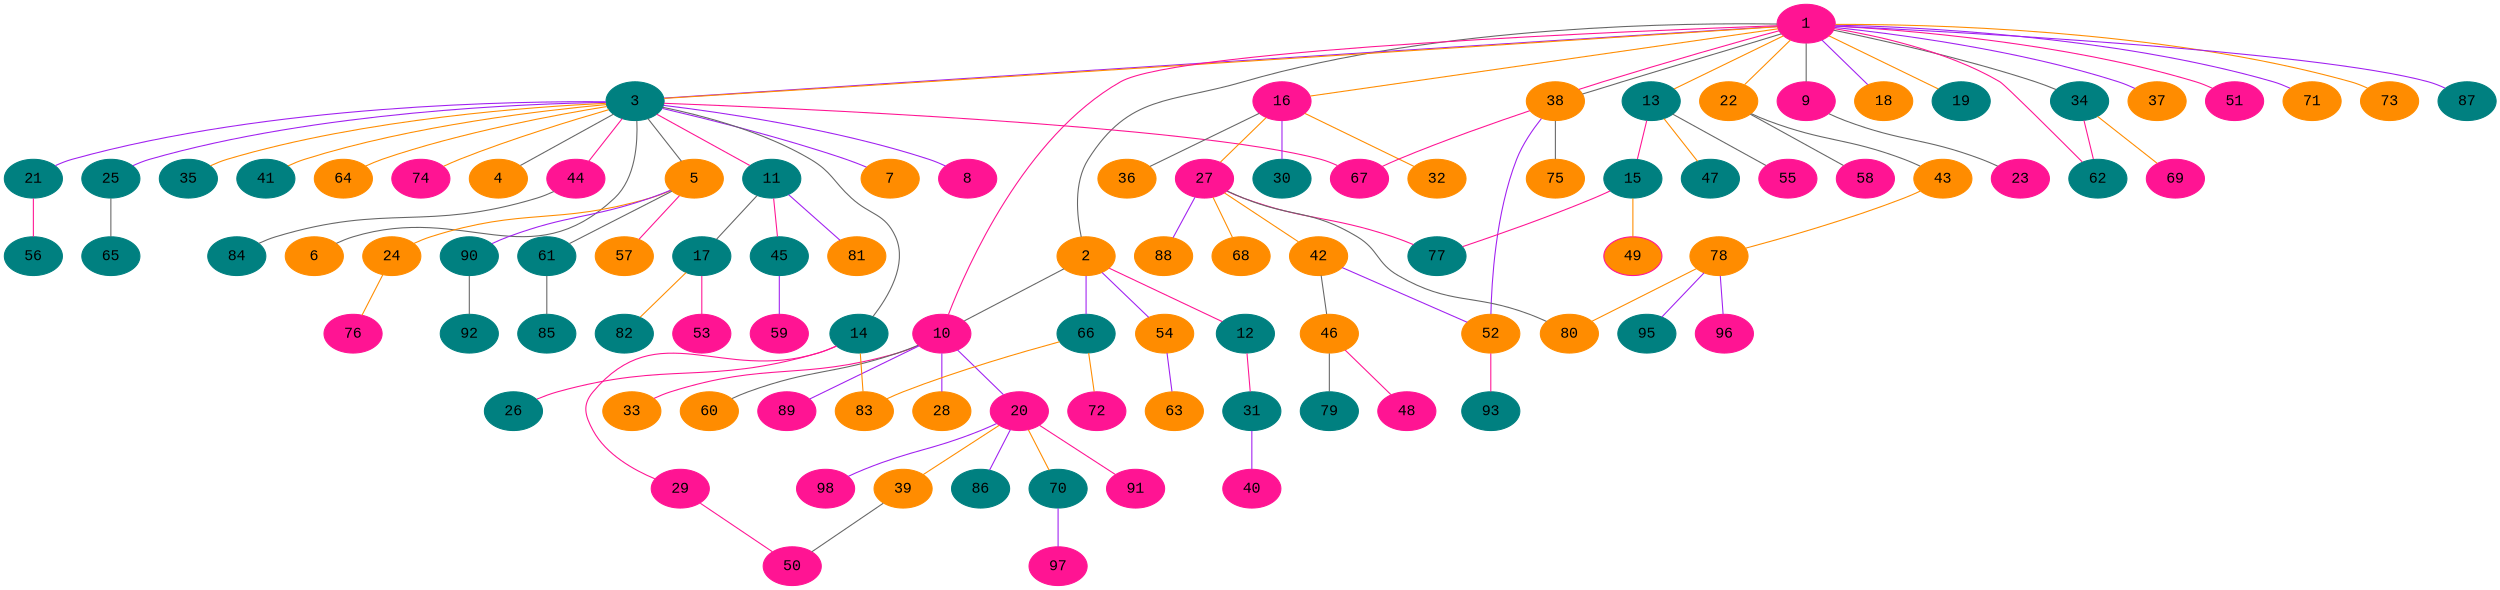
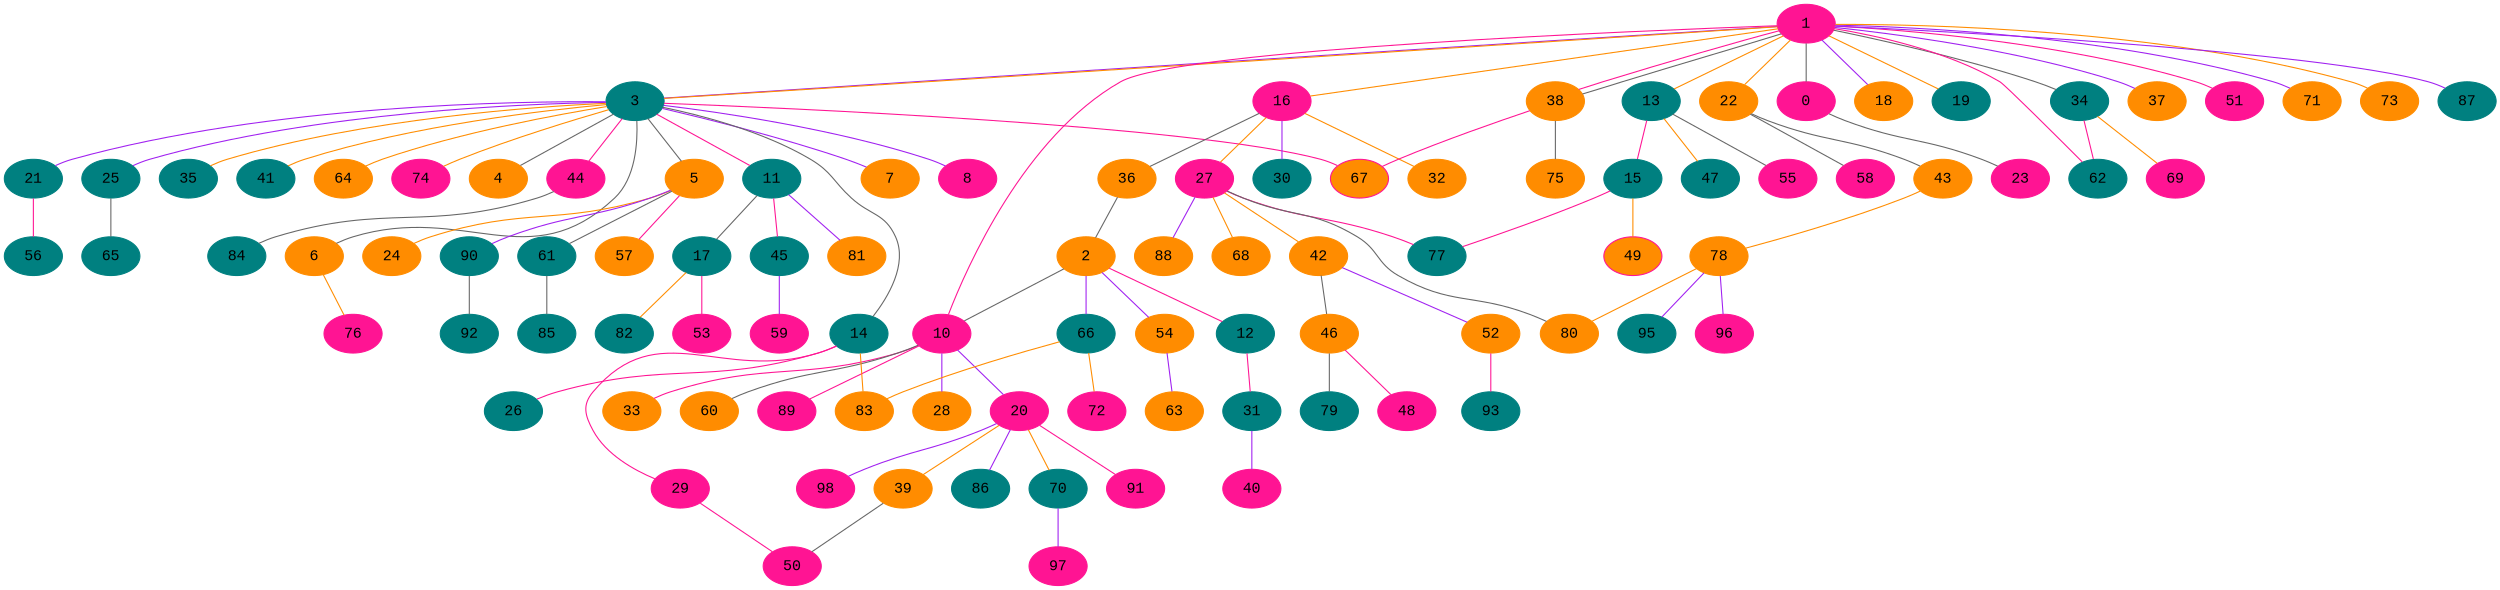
edge "1" -- "2": now "36" -- "2"
node "9": label "9" -> "0"
node "67": fillcolor deeppink -> darkorange
edge "38" -- "52": removed
edge "24" -- "76": now "6" -- "76"
edge "10" -- "89": color purple -> deeppink
